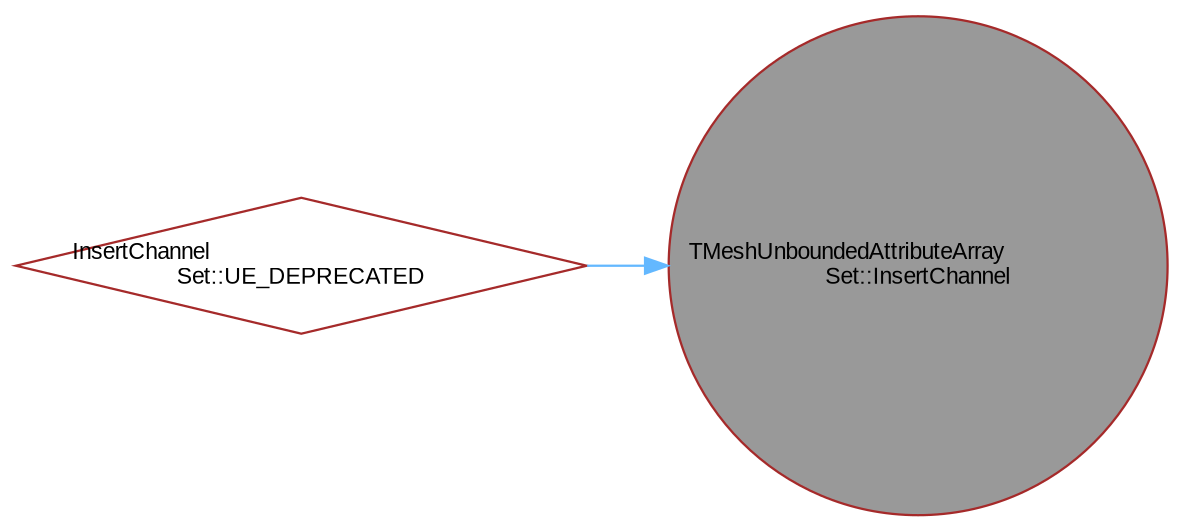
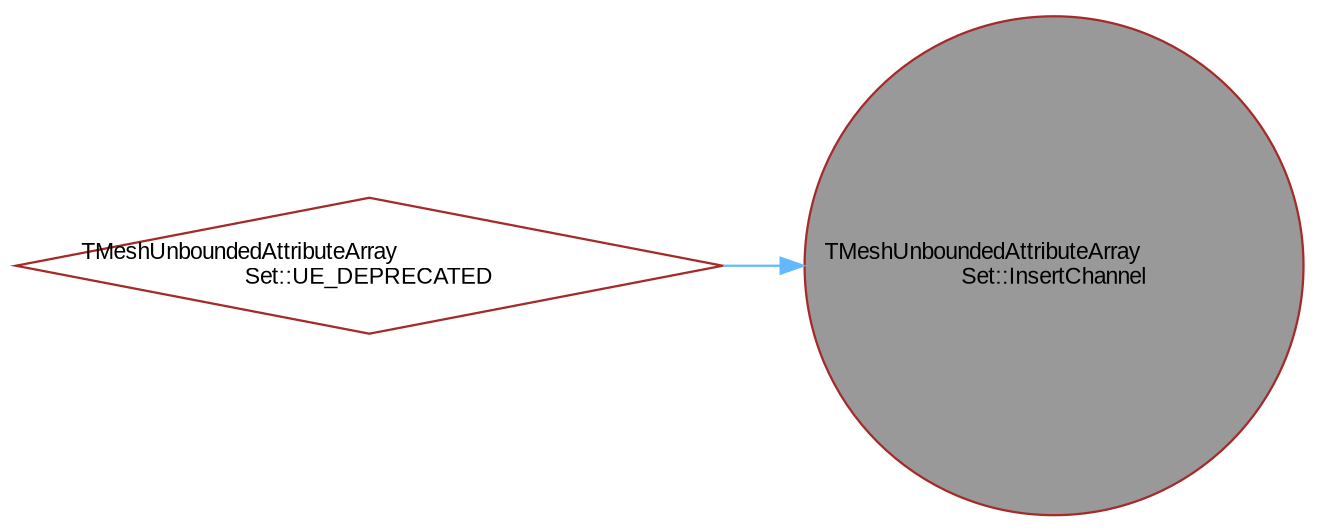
node "InsertChannel Set::UE_DEPRECATED": label "InsertChannel Set::UE_DEPRECATED" -> "TMeshUnboundedAttributeArray Set::UE_DEPRECATED"
